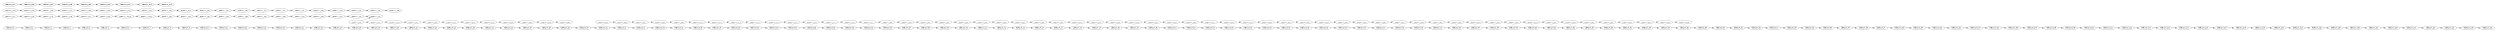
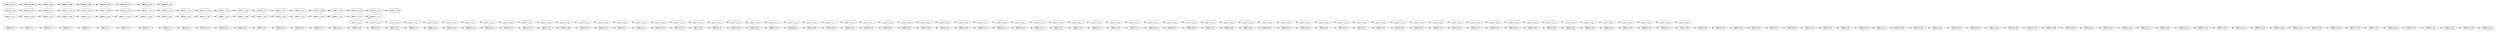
node "test157_164": added
